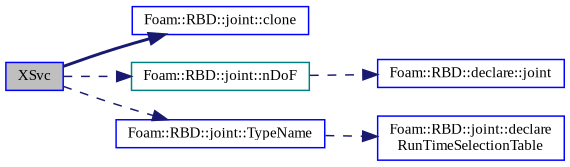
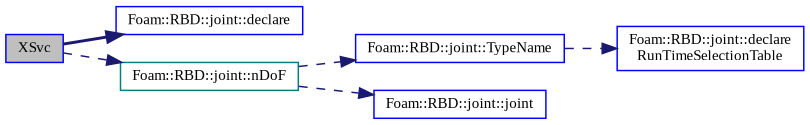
node "Foam::RBD::joint::clone": label "Foam::RBD::joint::clone" -> "Foam::RBD::joint::declare"
node "Foam::RBD::declare::joint": label "Foam::RBD::declare::joint" -> "Foam::RBD::joint::joint"
edge "XSvc" -> "Foam::RBD::joint::TypeName": now "Foam::RBD::joint::nDoF" -> "Foam::RBD::joint::TypeName"
